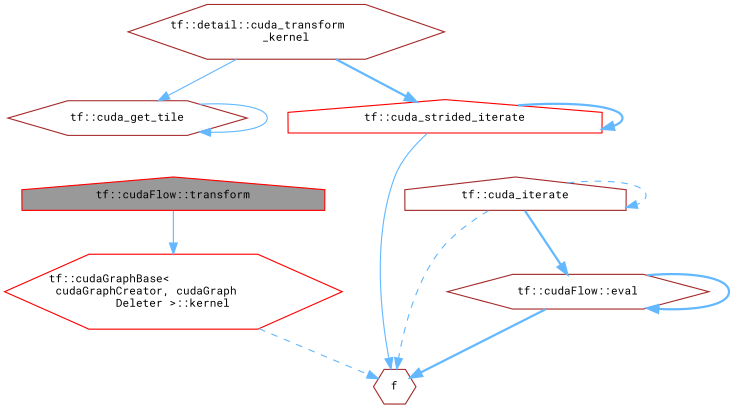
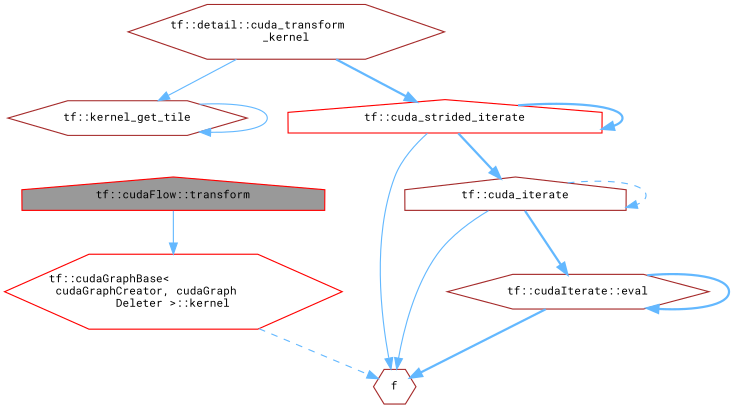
node "tf::cuda_get_tile": label "tf::cuda_get_tile" -> "tf::kernel_get_tile"
edge "tf::cuda_strided_iterate" -> "tf::cuda_iterate": added
edge "tf::cuda_iterate" -> "f": style dashed -> solid
node "tf::cudaFlow::eval": label "tf::cudaFlow::eval" -> "tf::cudaIterate::eval"
